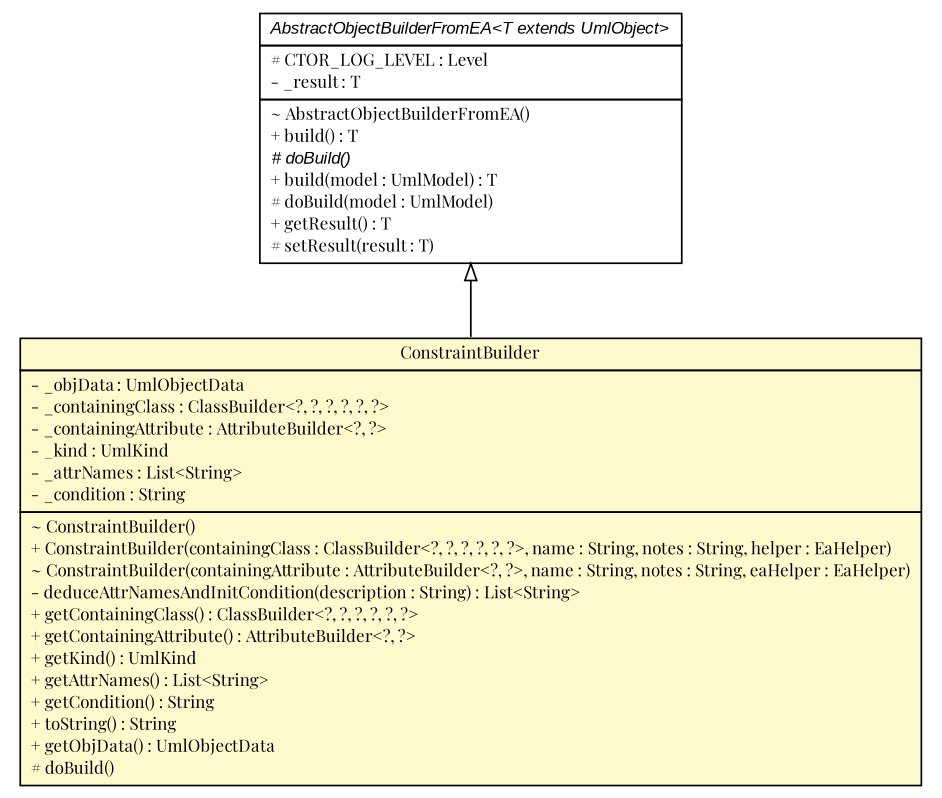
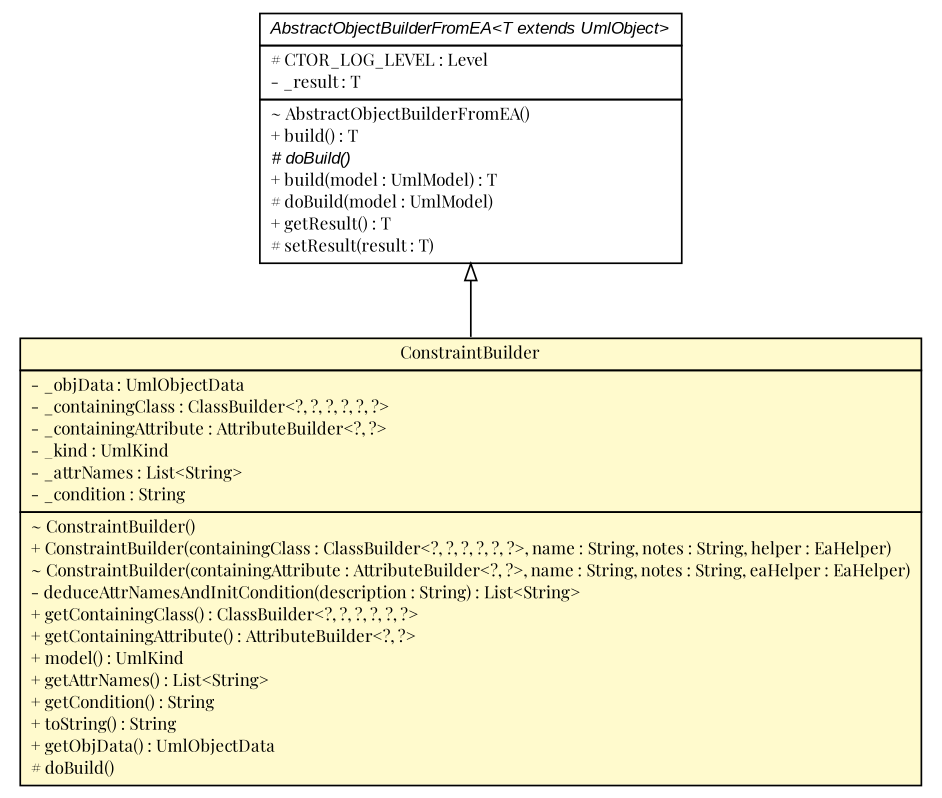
node "ConstraintBuilder": text "+ getKind() : UmlKind" -> "+ model() : UmlKind"
